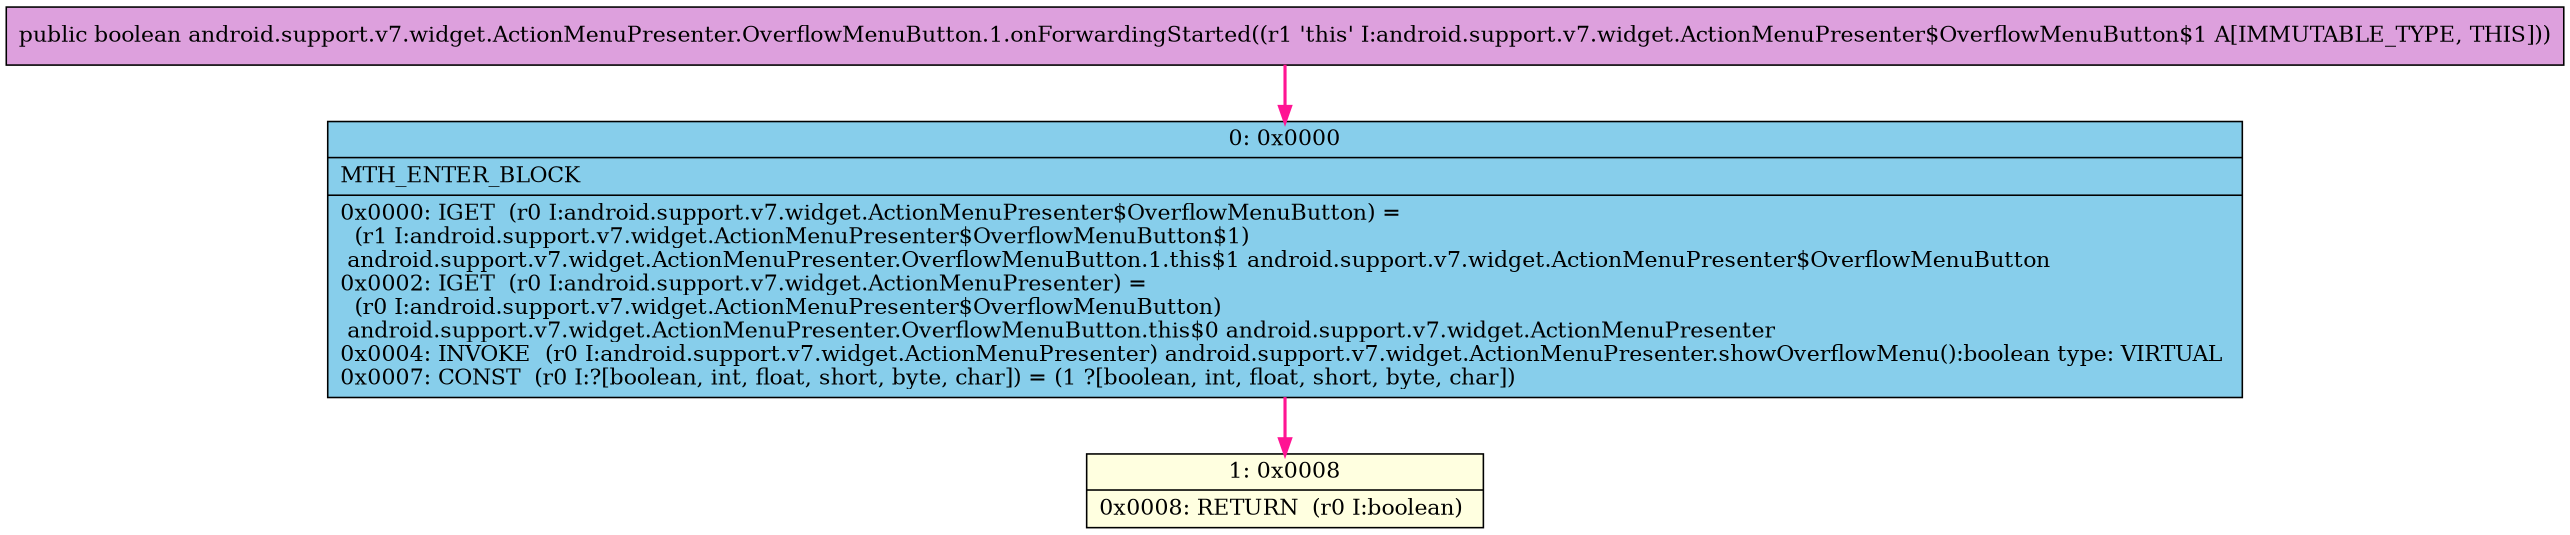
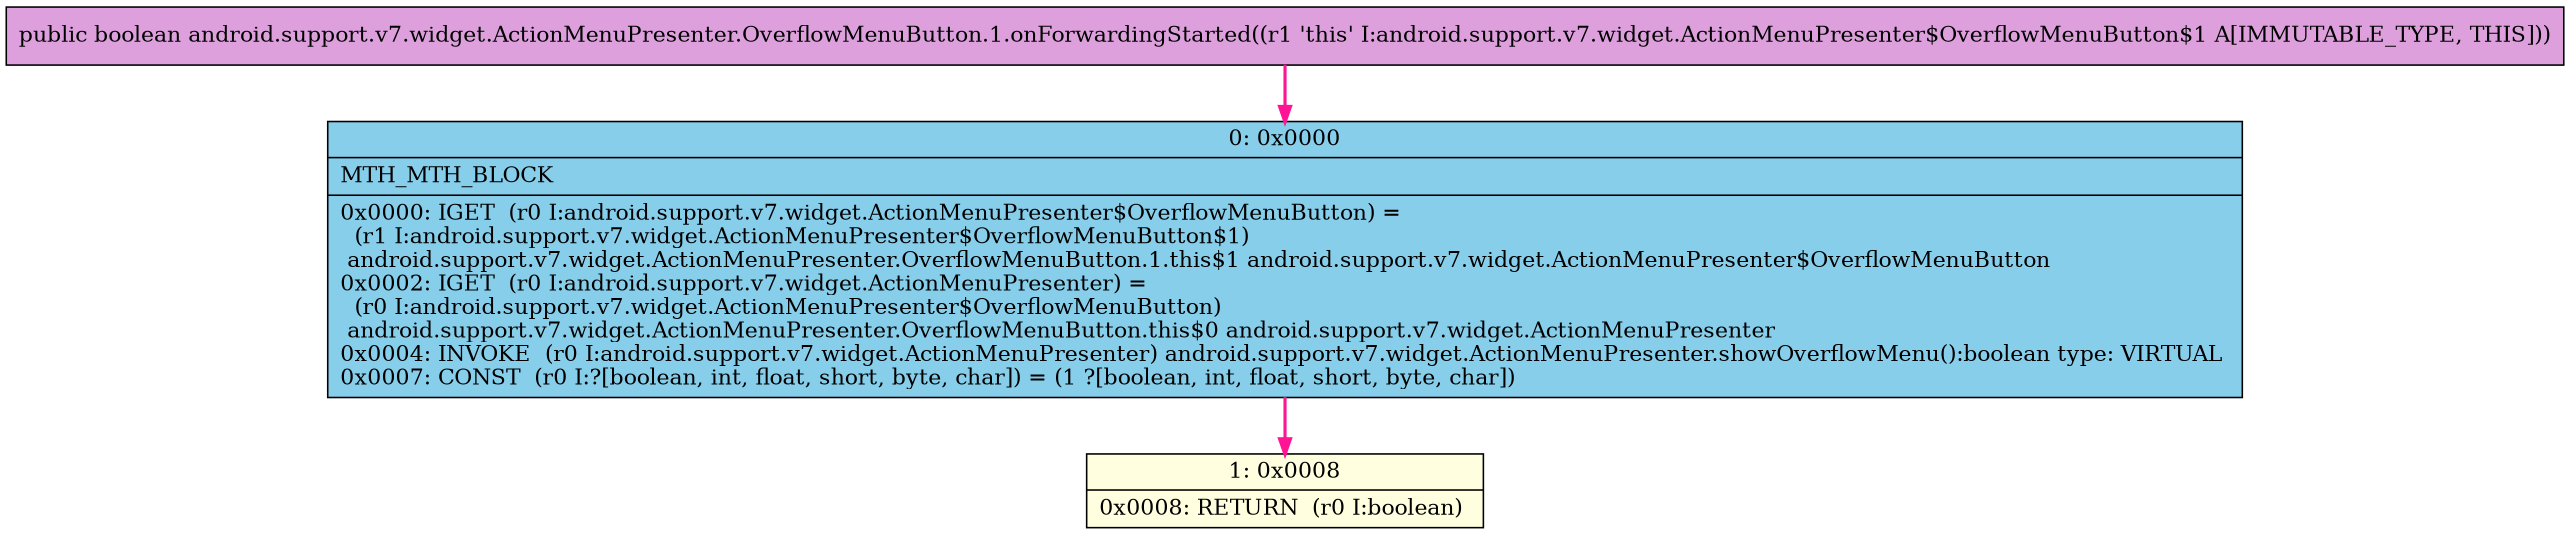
node "0: 0x0000": text "MTH_ENTER_BLOCK" -> "MTH_MTH_BLOCK"
